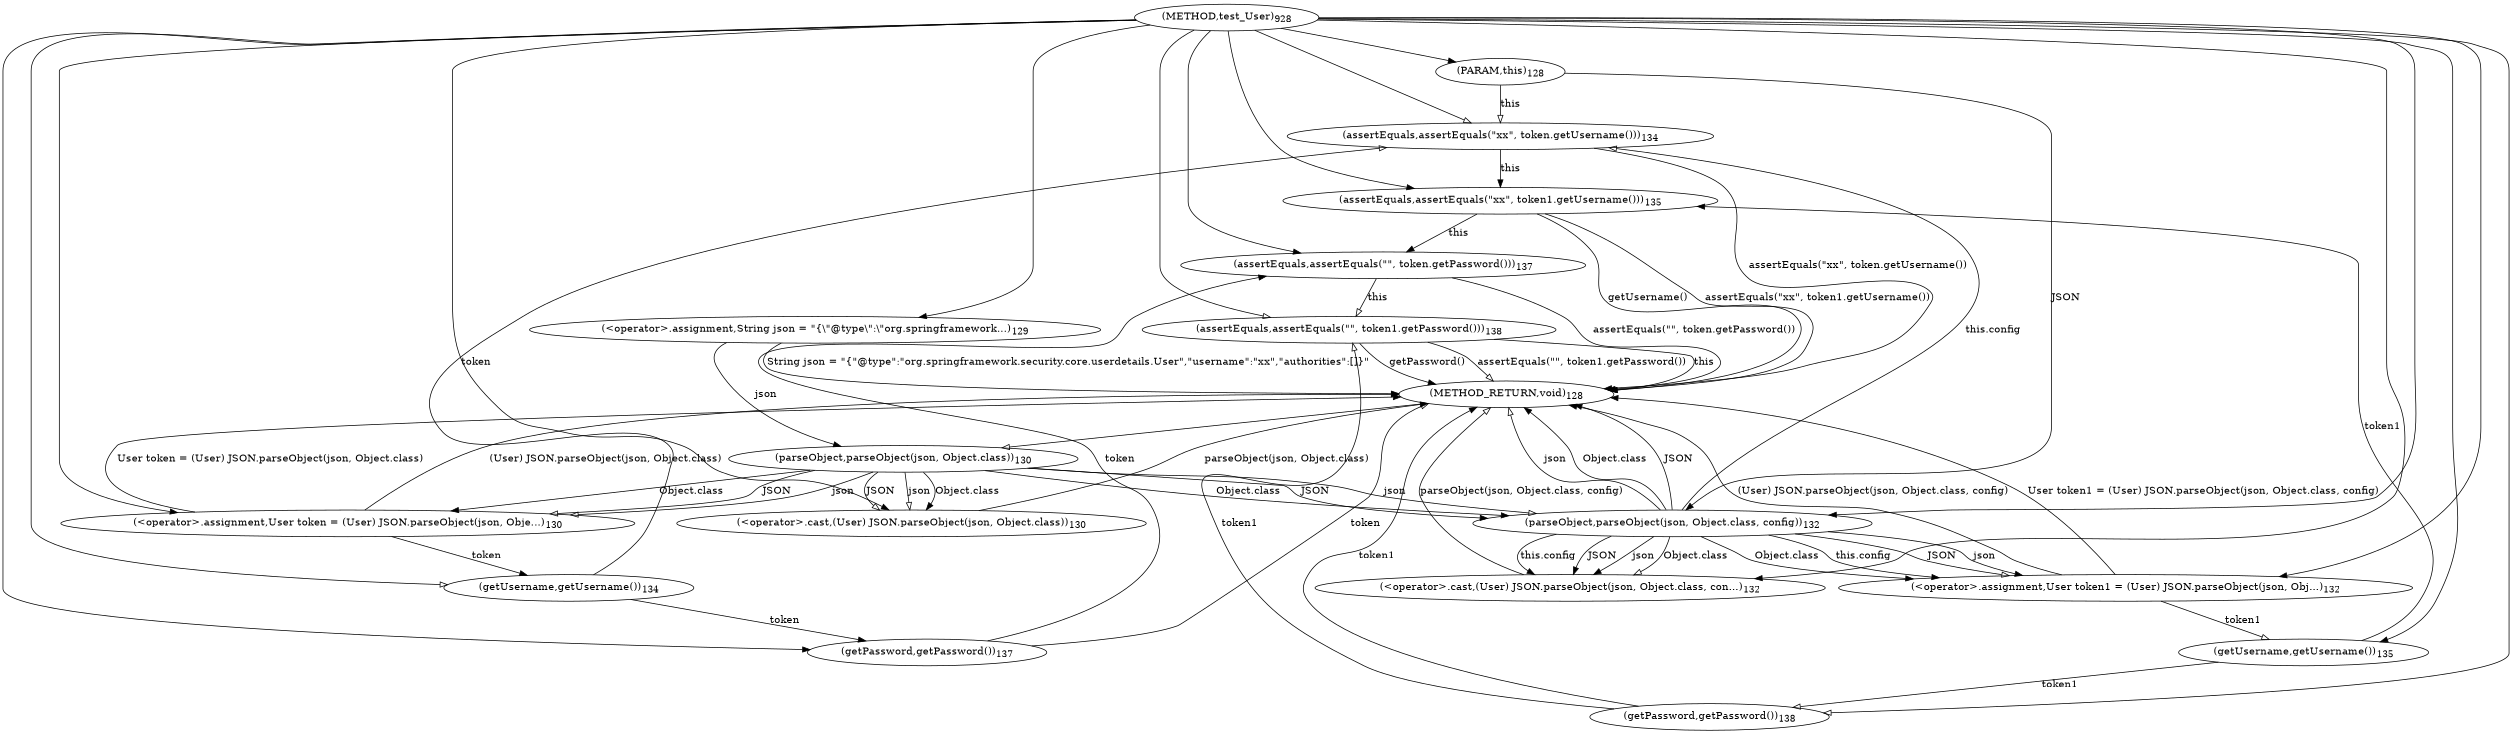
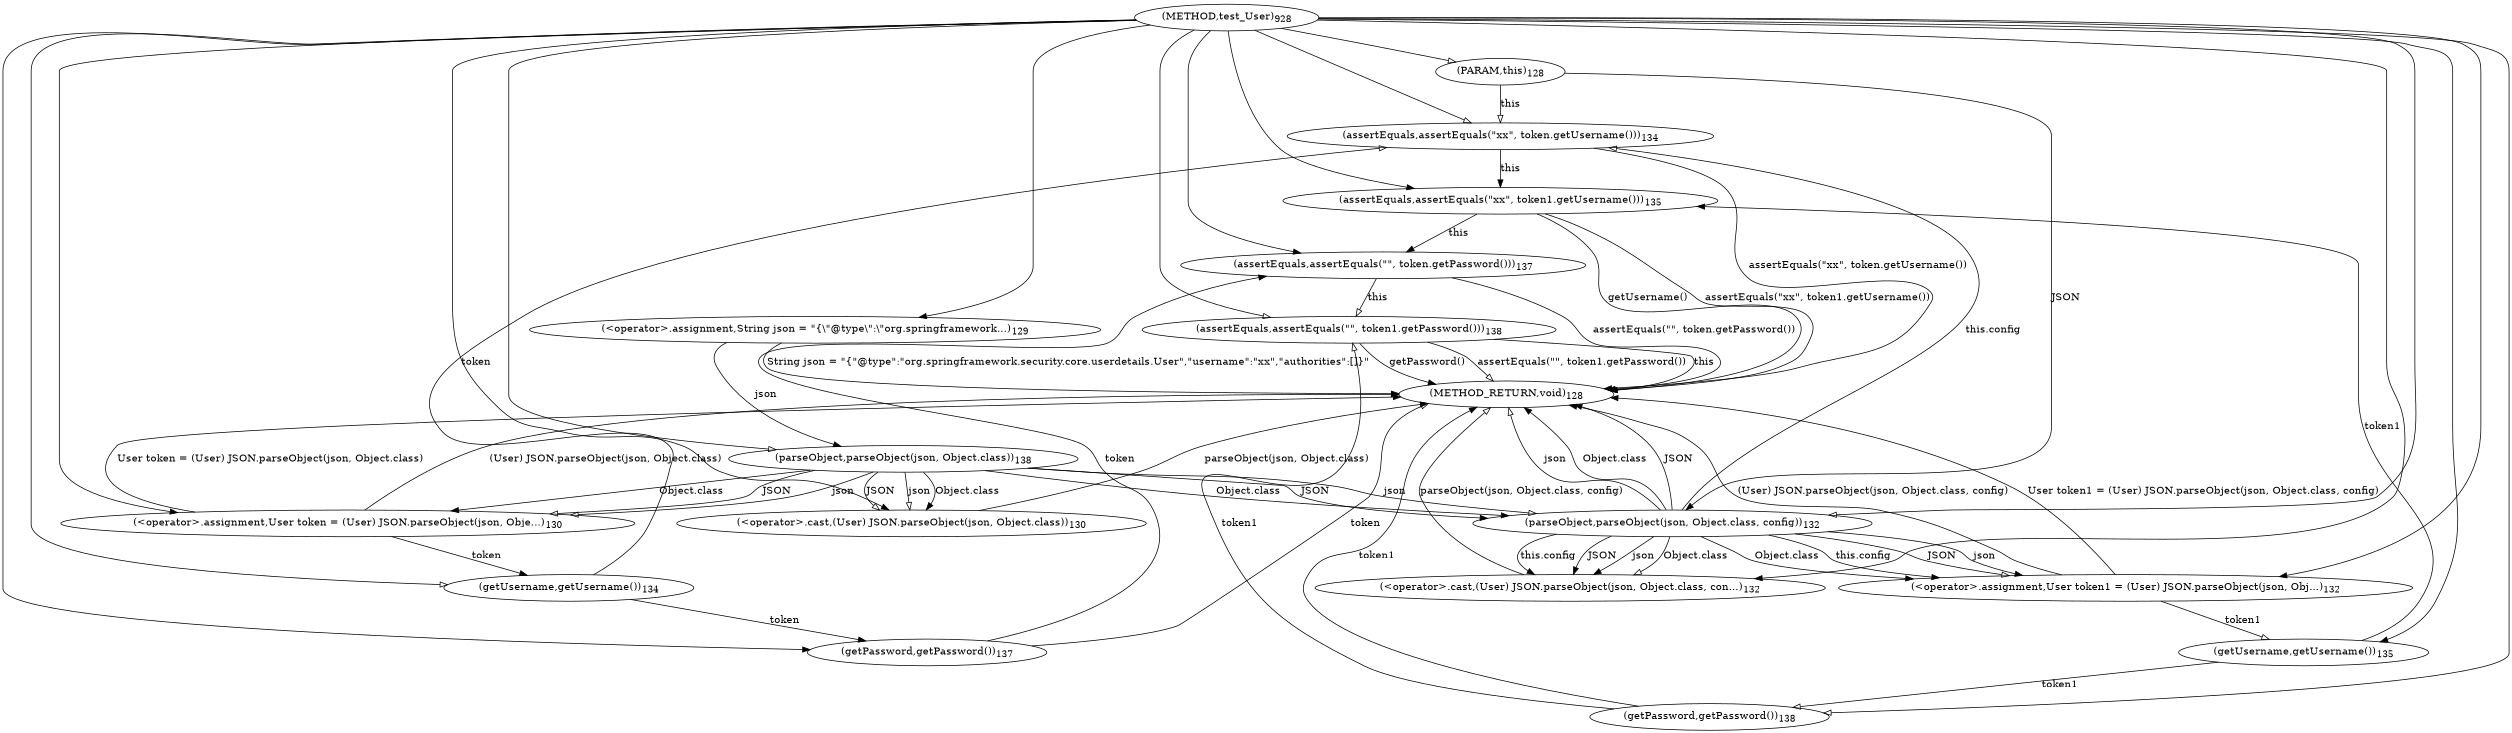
edge "(METHOD,test_User)" -> "(PARAM,this)": arrowhead normal -> onormal
edge "(METHOD,test_User)" -> "(parseObject,parseObject(json, Object.class, config))": arrowhead normal -> onormal
edge "(METHOD_RETURN,void)" -> "(parseObject,parseObject(json, Object.class))": now "(METHOD,test_User)" -> "(parseObject,parseObject(json, Object.class))"
node "(parseObject,parseObject(json, Object.class))": text "130" -> "138"
